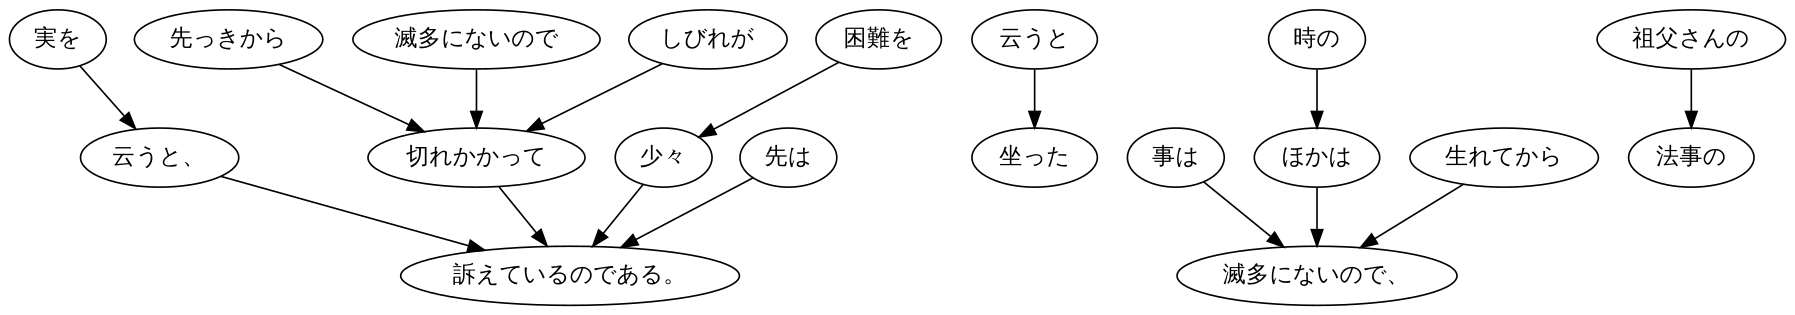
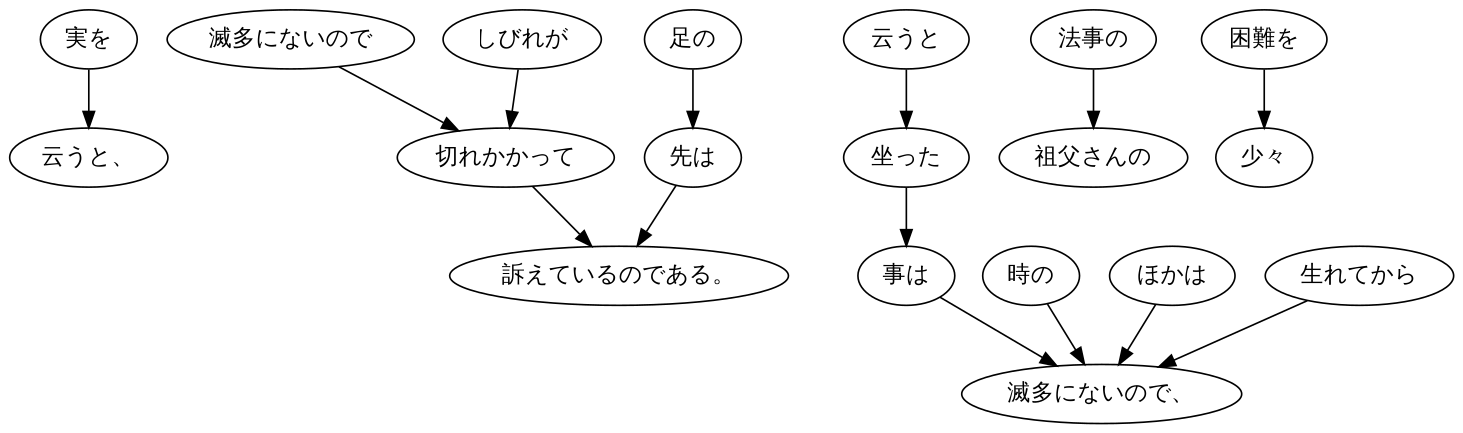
node "先っきから": removed
node "足の": added
edge "時の" -> "ほかは": now "時の" -> "滅多にないので、"
edge "祖父さんの" -> "法事の": reversed
edge "少々" -> "訴えているのである。": removed
edge "坐った" -> "事は": added
edge "云うと、" -> "訴えているのである。": removed
